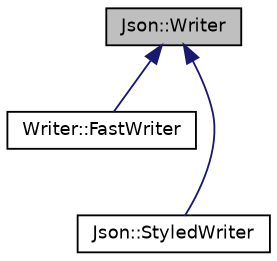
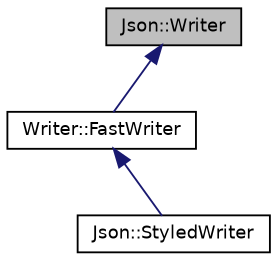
edge "Json::StyledWriter" -> "Json::Writer": now "Json::StyledWriter" -> "Writer::FastWriter"
